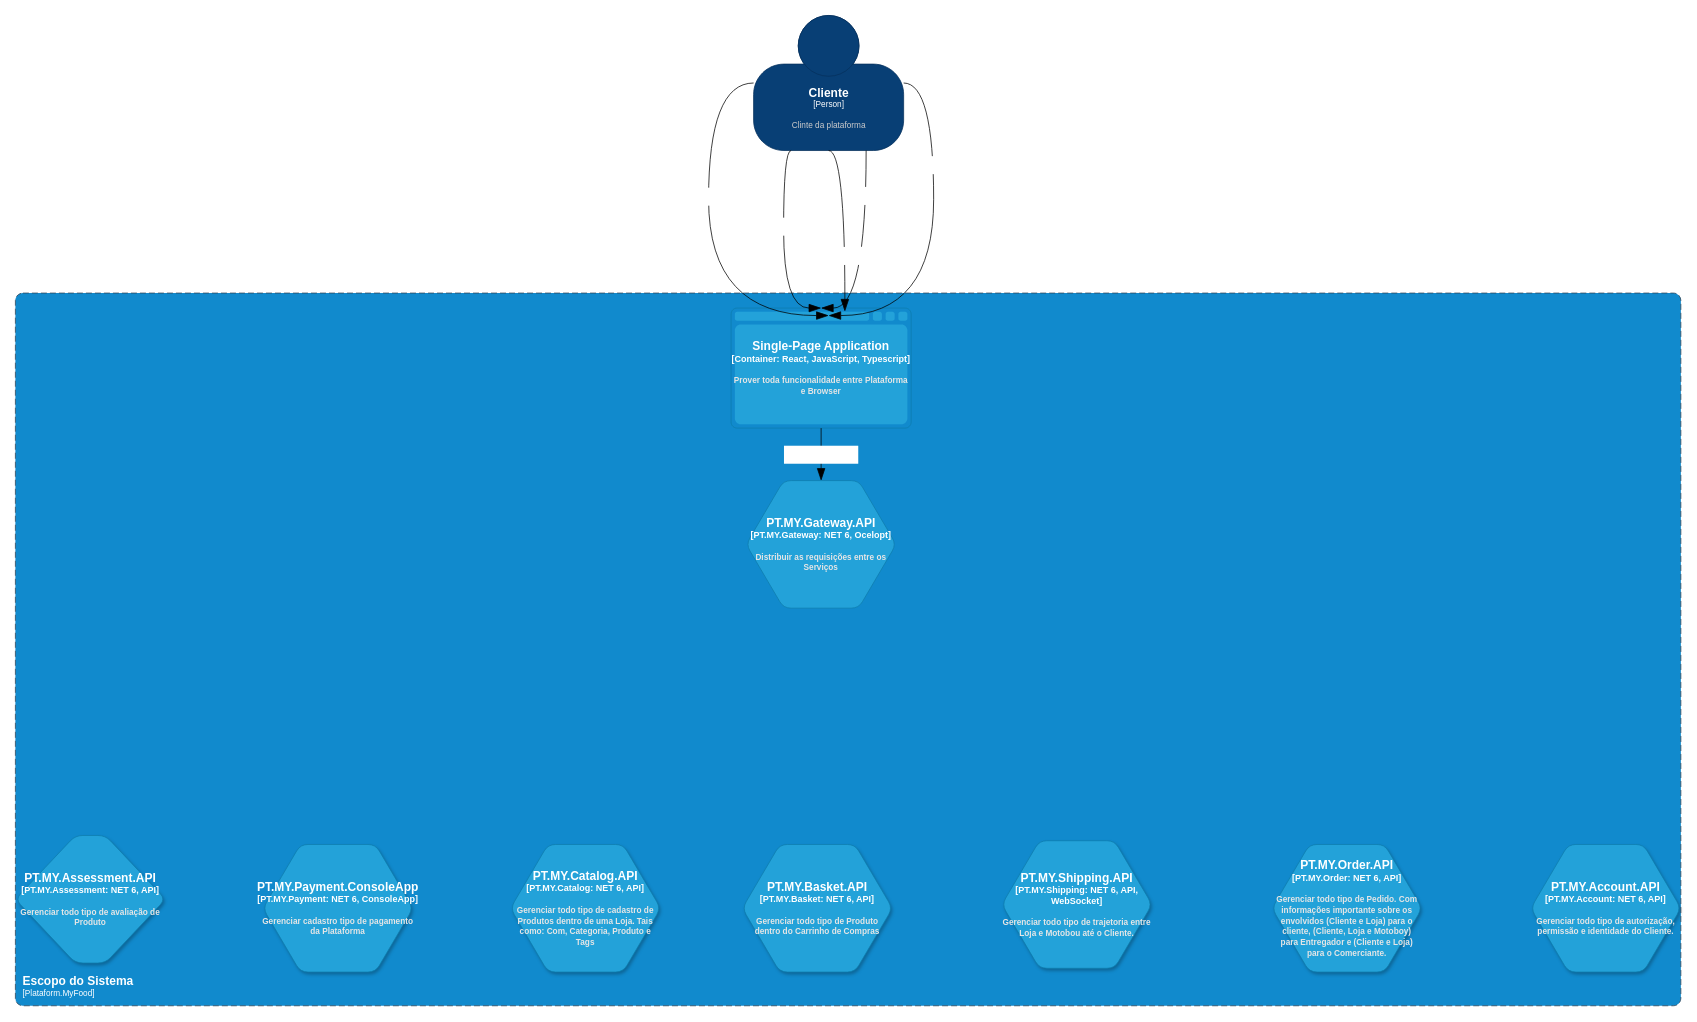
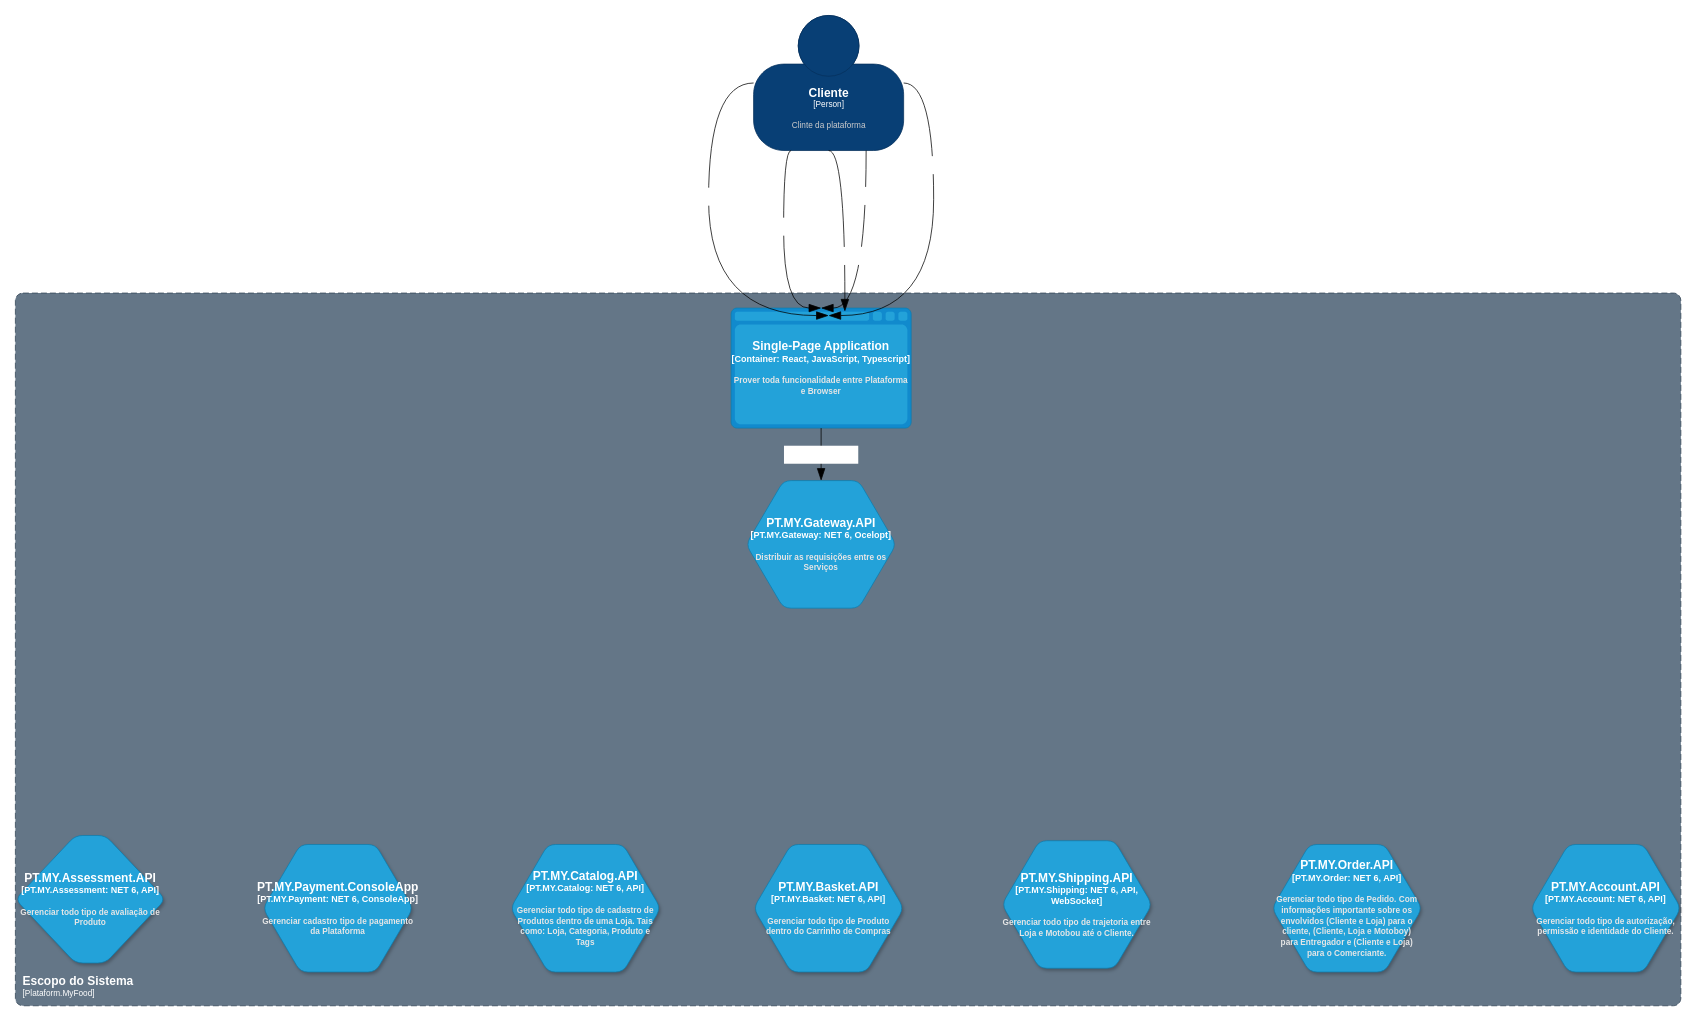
node "Escopo do Sistema [Plataform.MyFood]": fillcolor #118acd -> #647687
node "PT.MY.Catalog.API [PT.MY.Catalog: NET 6, API] Gerenciar todo tipo de cadastro de Produtos dentro de uma Loja. Tais como: Com, Categoria, Produto e Tags": label "PT.MY.Catalog.API [PT.MY.Catalog: NET 6, API] Gerenciar todo tipo de cadastro de Produtos dentro de uma Loja. Tais como: Com, Categoria, Produto e Tags" -> "PT.MY.Catalog.API [PT.MY.Catalog: NET 6, API] Gerenciar todo tipo de cadastro de Produtos dentro de uma Loja. Tais como: Loja, Categoria, Produto e Tags"
node "PT.MY.Basket.API [PT.MY.Basket: NET 6, API] Gerenciar todo tipo de Produto dentro do Carrinho de Compras": moved (817, 908) -> (828, 908)
